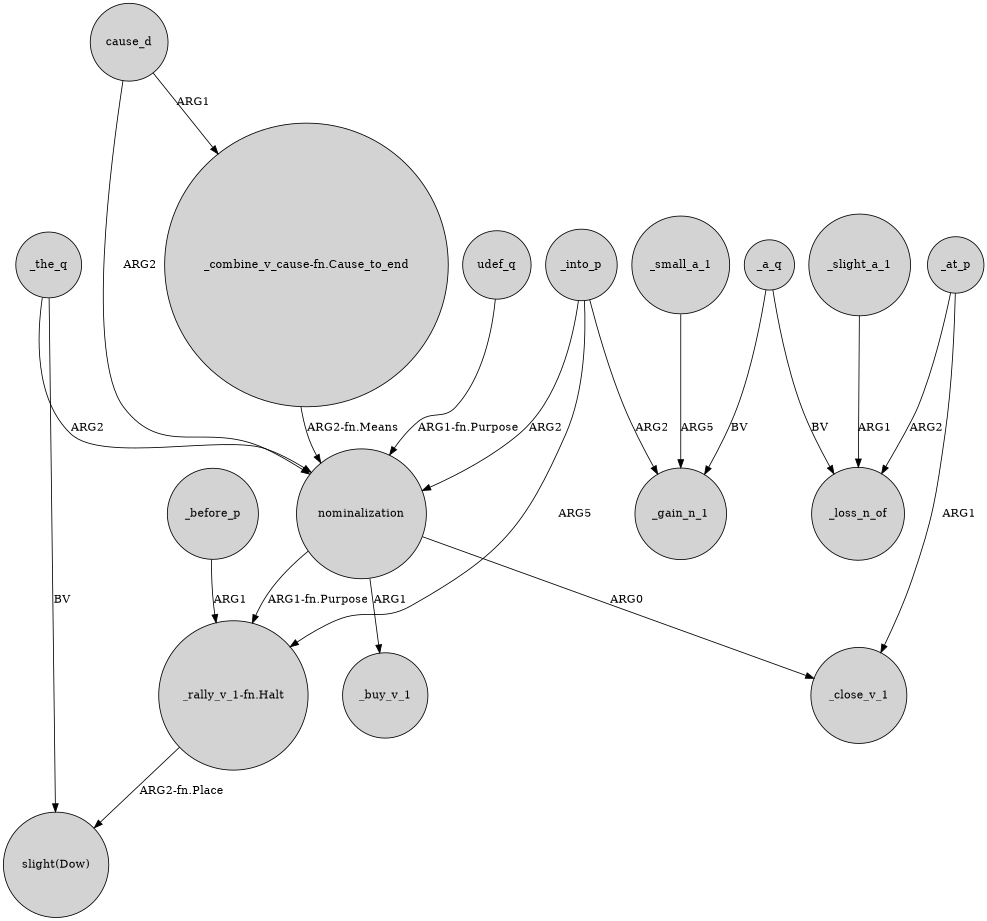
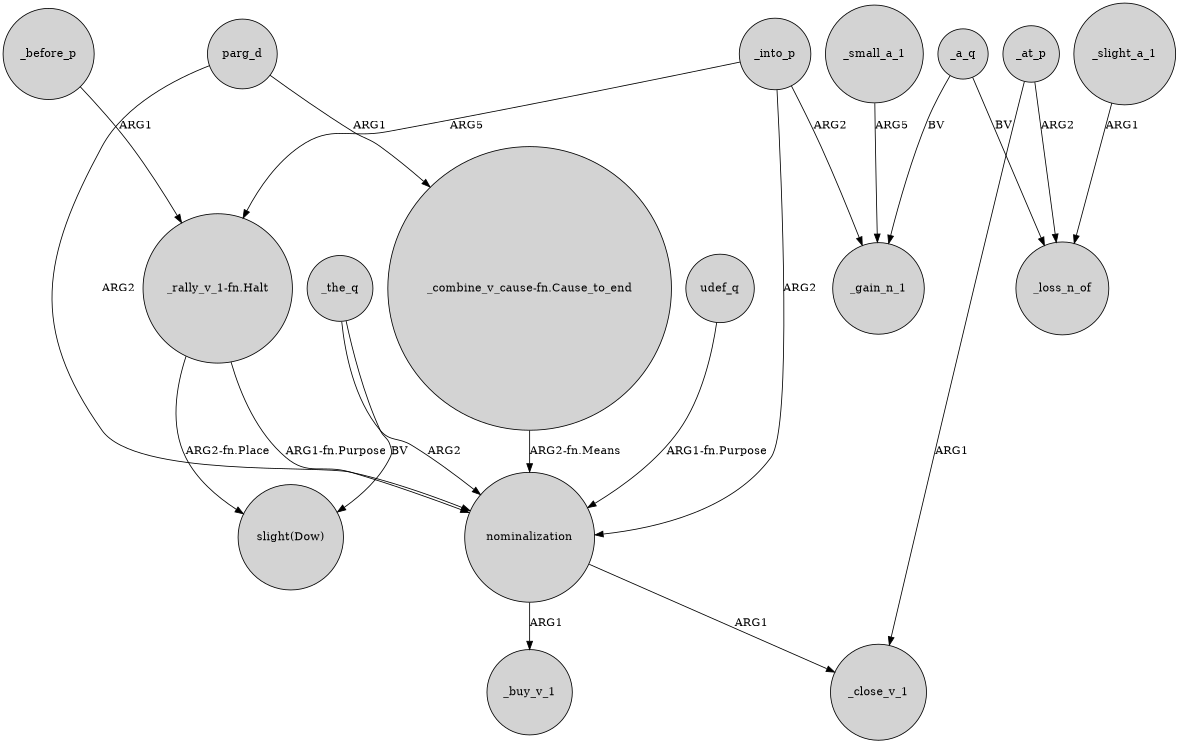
node "cause_d": label "cause_d" -> "parg_d"
edge "nominalization" -> "_rally_v_1-fn.Halt": reversed
edge "nominalization" -> "_close_v_1": label "ARG0" -> "ARG1"
